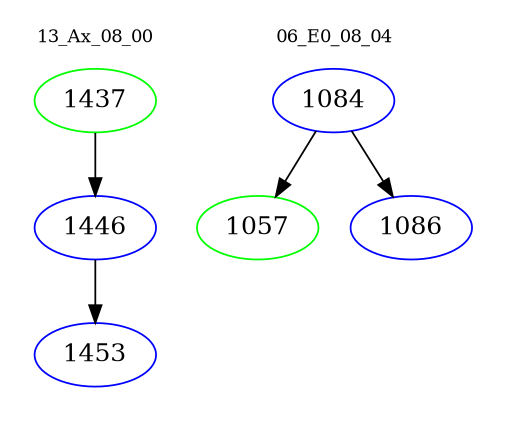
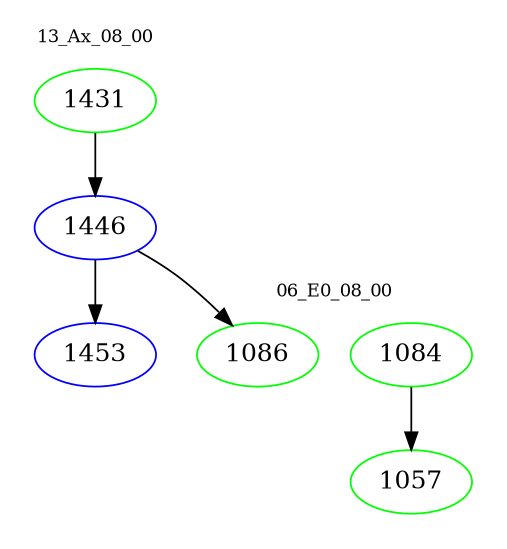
cluster "06_E0_08_04": label "06_E0_08_04" -> "06_E0_08_00"
node "1437": label "1437" -> "1431"
node "1084": color blue -> green
edge "1084" -> "1086": now "1446" -> "1086"
node "1086": color blue -> green
